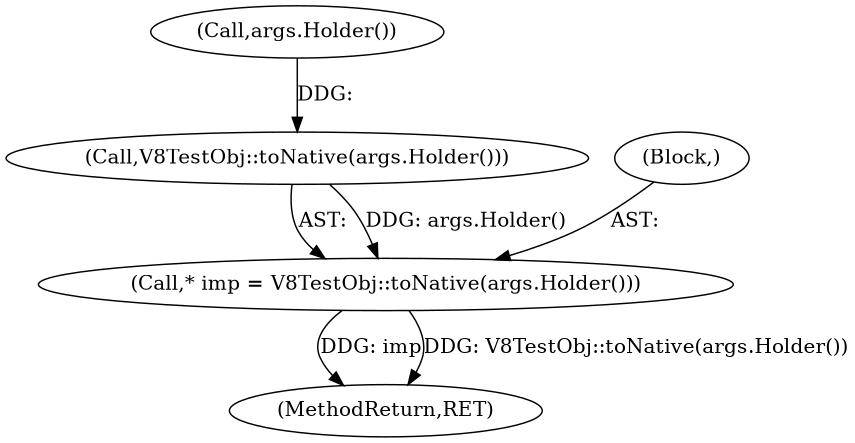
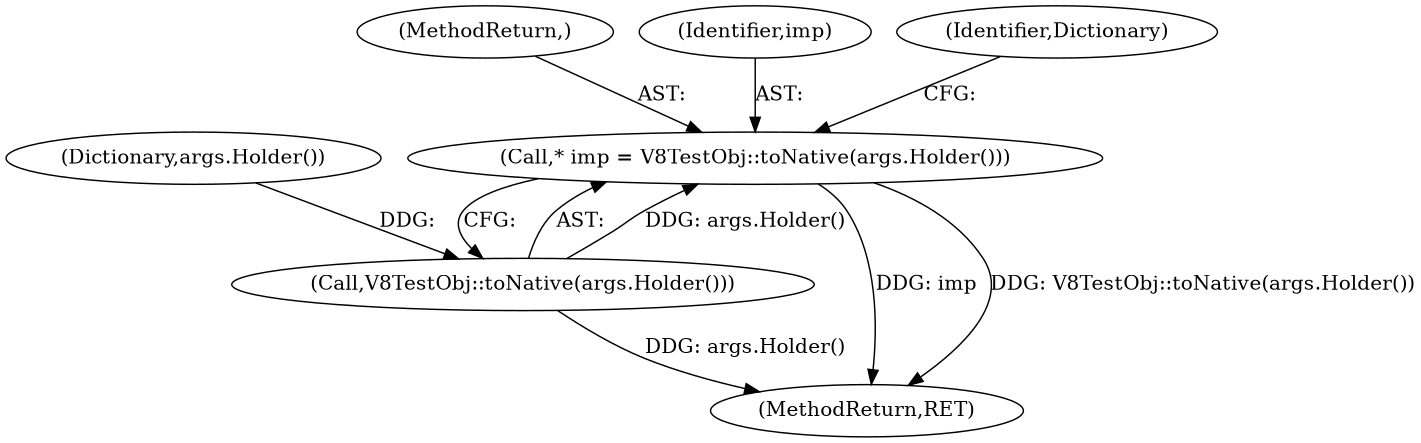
node "(Call,args.Holder())": label "(Call,args.Holder())" -> "(Dictionary,args.Holder())"
node "(Identifier,imp)": added
node "(Identifier,Dictionary)": added
node "(Block,)": label "(Block,)" -> "(MethodReturn,)"
edge "(Call,* imp = V8TestObj::toNative(args.Holder()))" -> "(Call,V8TestObj::toNative(args.Holder()))": added, label "CFG:"
edge "(Call,V8TestObj::toNative(args.Holder()))" -> "(MethodReturn,RET)": added, label "DDG: args.Holder()"
